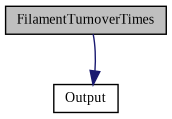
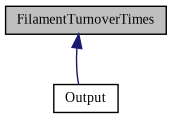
edge "FilamentTurnoverTimes" -> "Output": reversed
